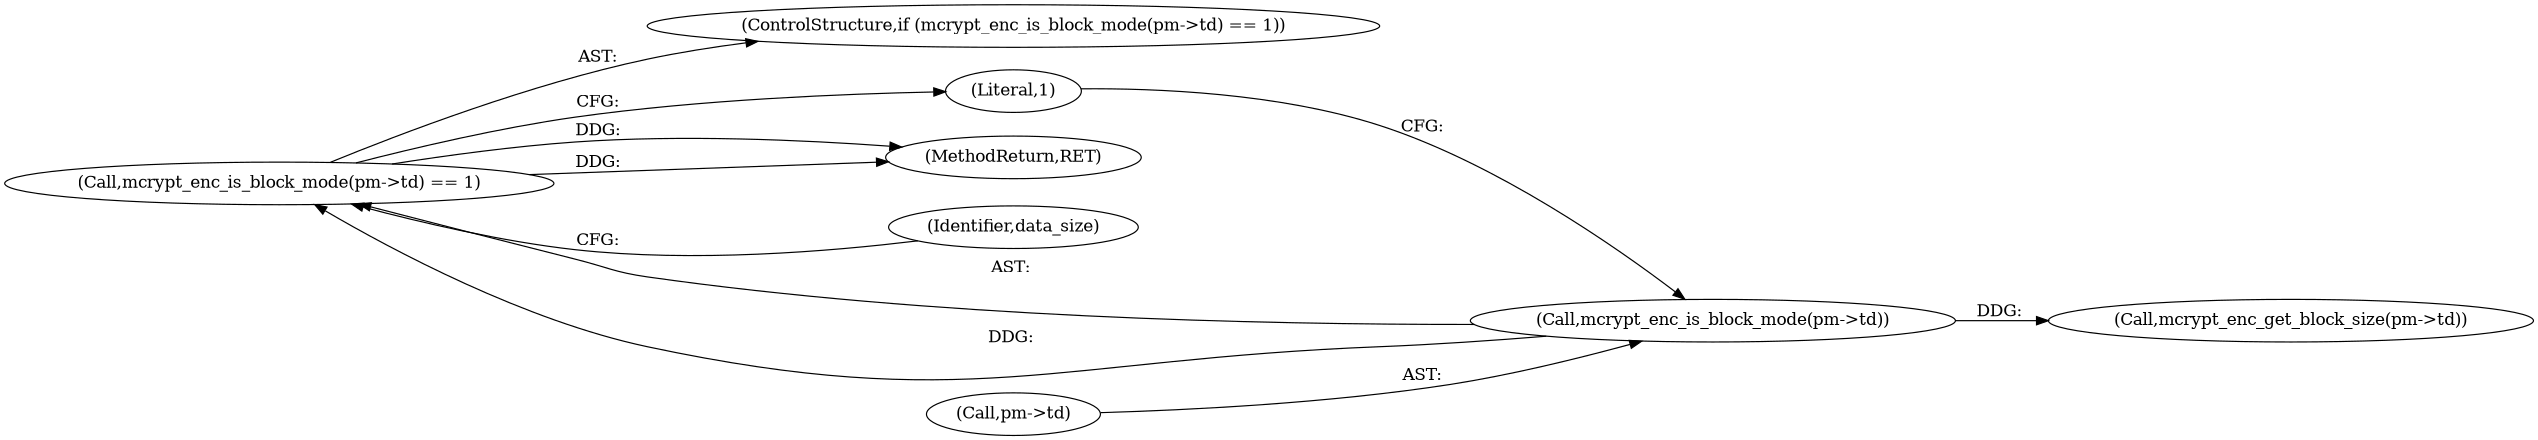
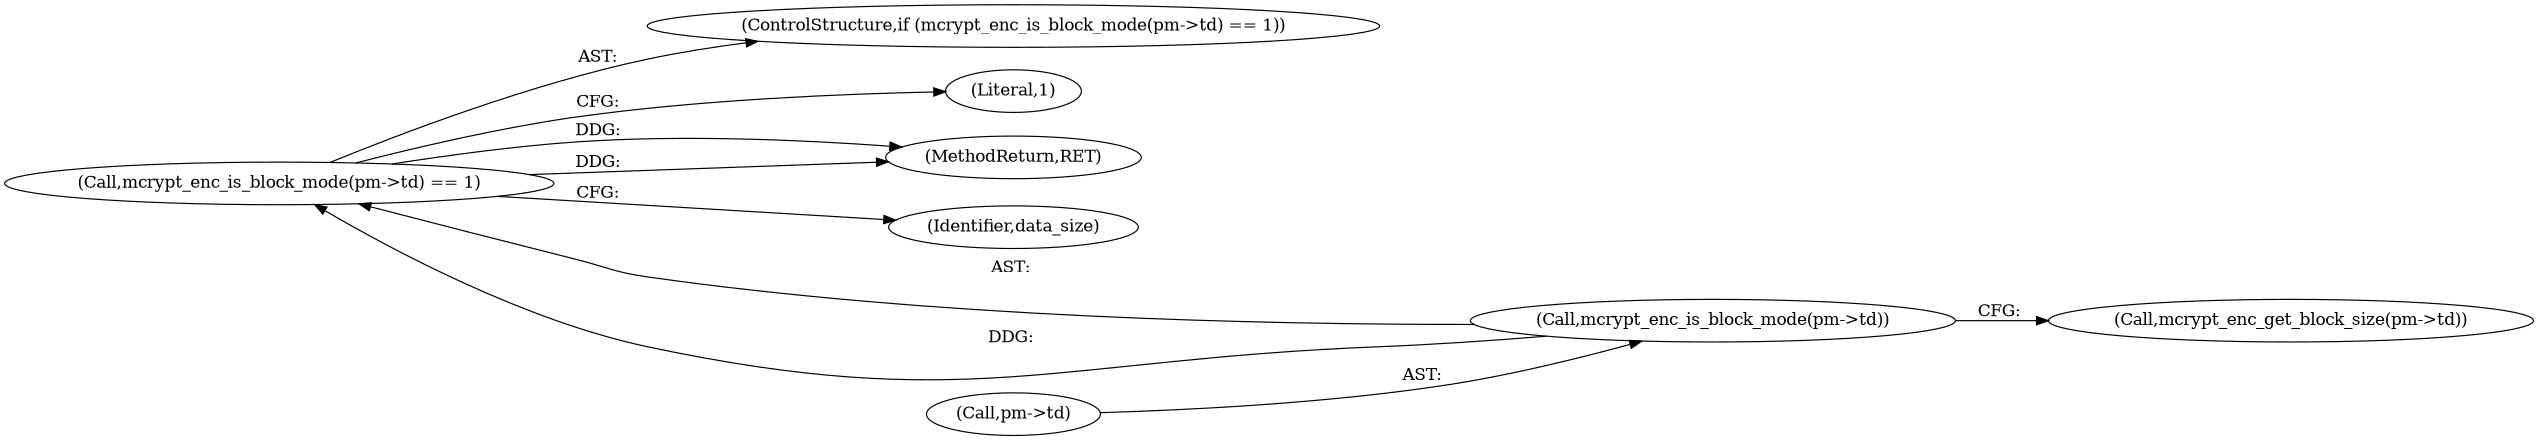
edge "(Literal,1)" -> "(Call,mcrypt_enc_is_block_mode(pm->td))": removed, label "CFG:"
edge "(Identifier,data_size)" -> "(Call,mcrypt_enc_is_block_mode(pm->td) == 1)": reversed
edge "(Call,mcrypt_enc_is_block_mode(pm->td))" -> "(Call,mcrypt_enc_get_block_size(pm->td))": label "DDG: " -> "CFG: "
